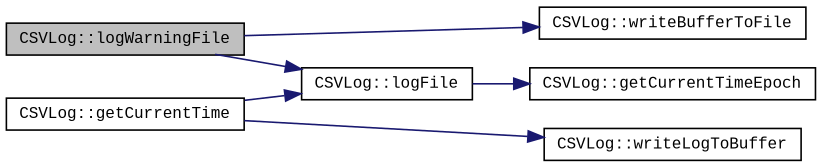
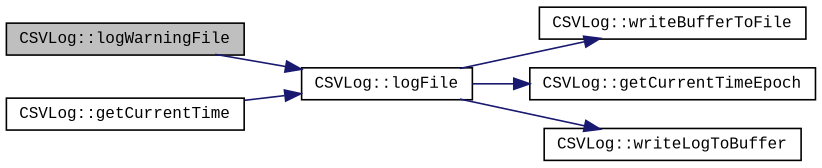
edge "CSVLog::logWarningFile" -> "CSVLog::writeBufferToFile": now "CSVLog::logFile" -> "CSVLog::writeBufferToFile"
edge "CSVLog::getCurrentTime" -> "CSVLog::writeLogToBuffer": now "CSVLog::logFile" -> "CSVLog::writeLogToBuffer"
